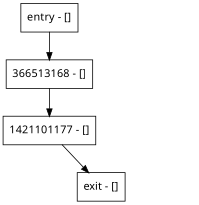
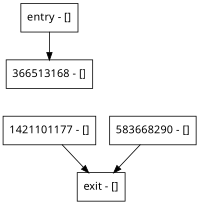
edge "366513168 - []" -> "1421101177 - []": removed
node "583668290 - []": added
